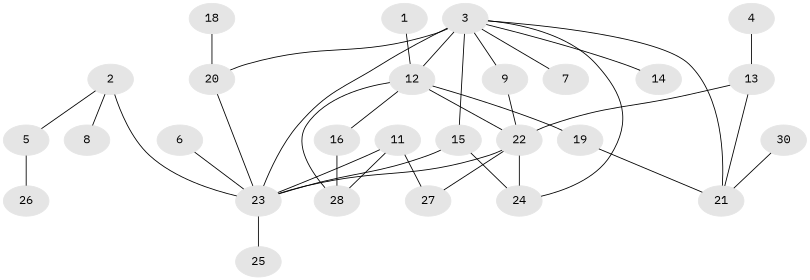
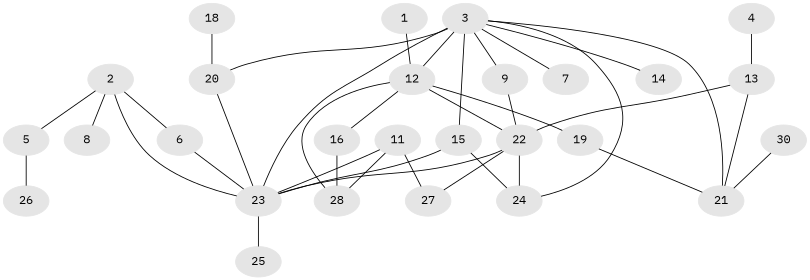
edge "2" -- "6": added
